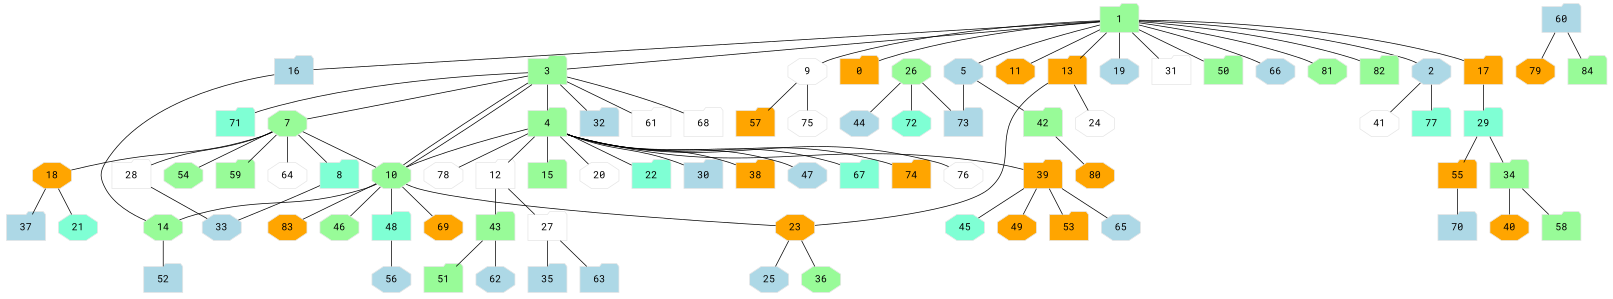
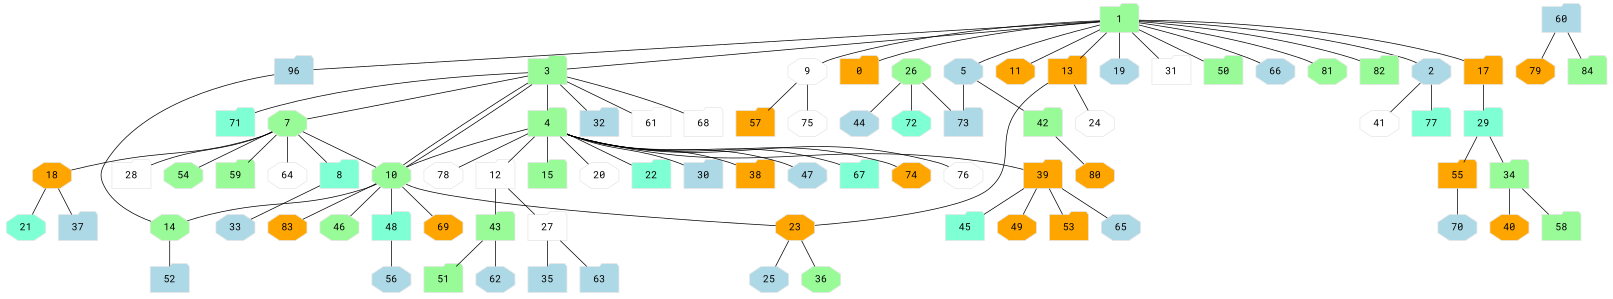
node "16": label "16" -> "96"
node "74": shape folder -> octagon
edge "28" -- "33": removed
node "45": shape octagon -> folder
node "70": shape folder -> octagon
